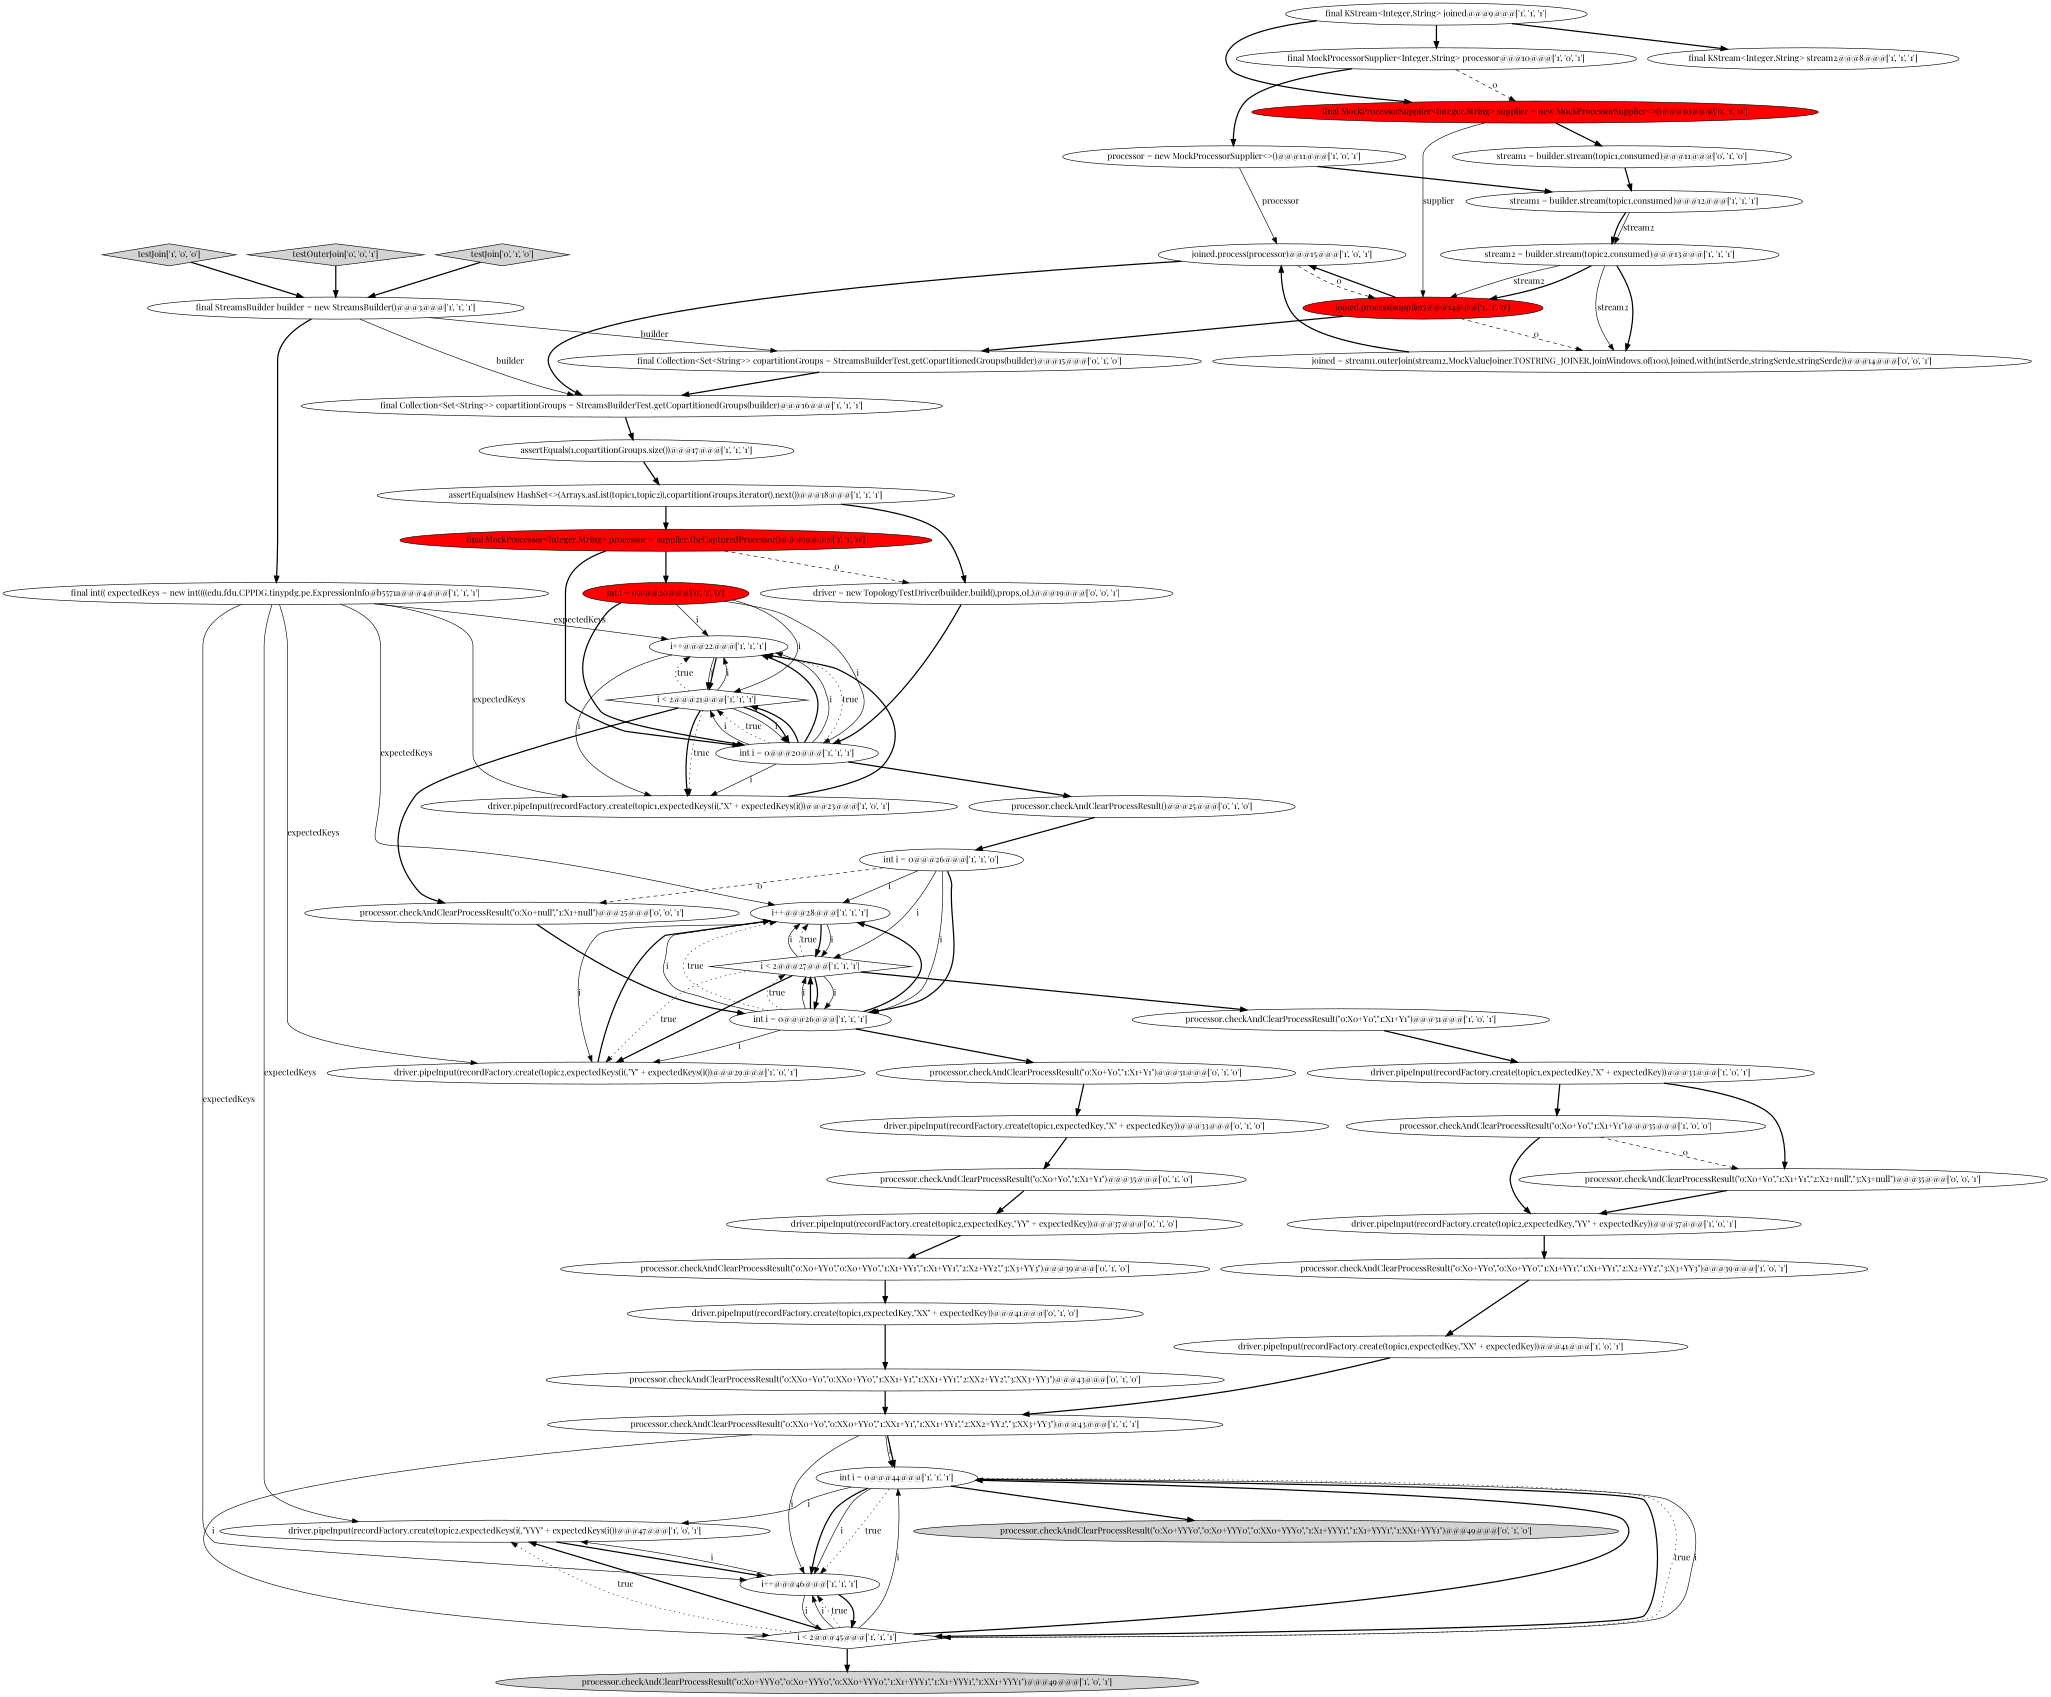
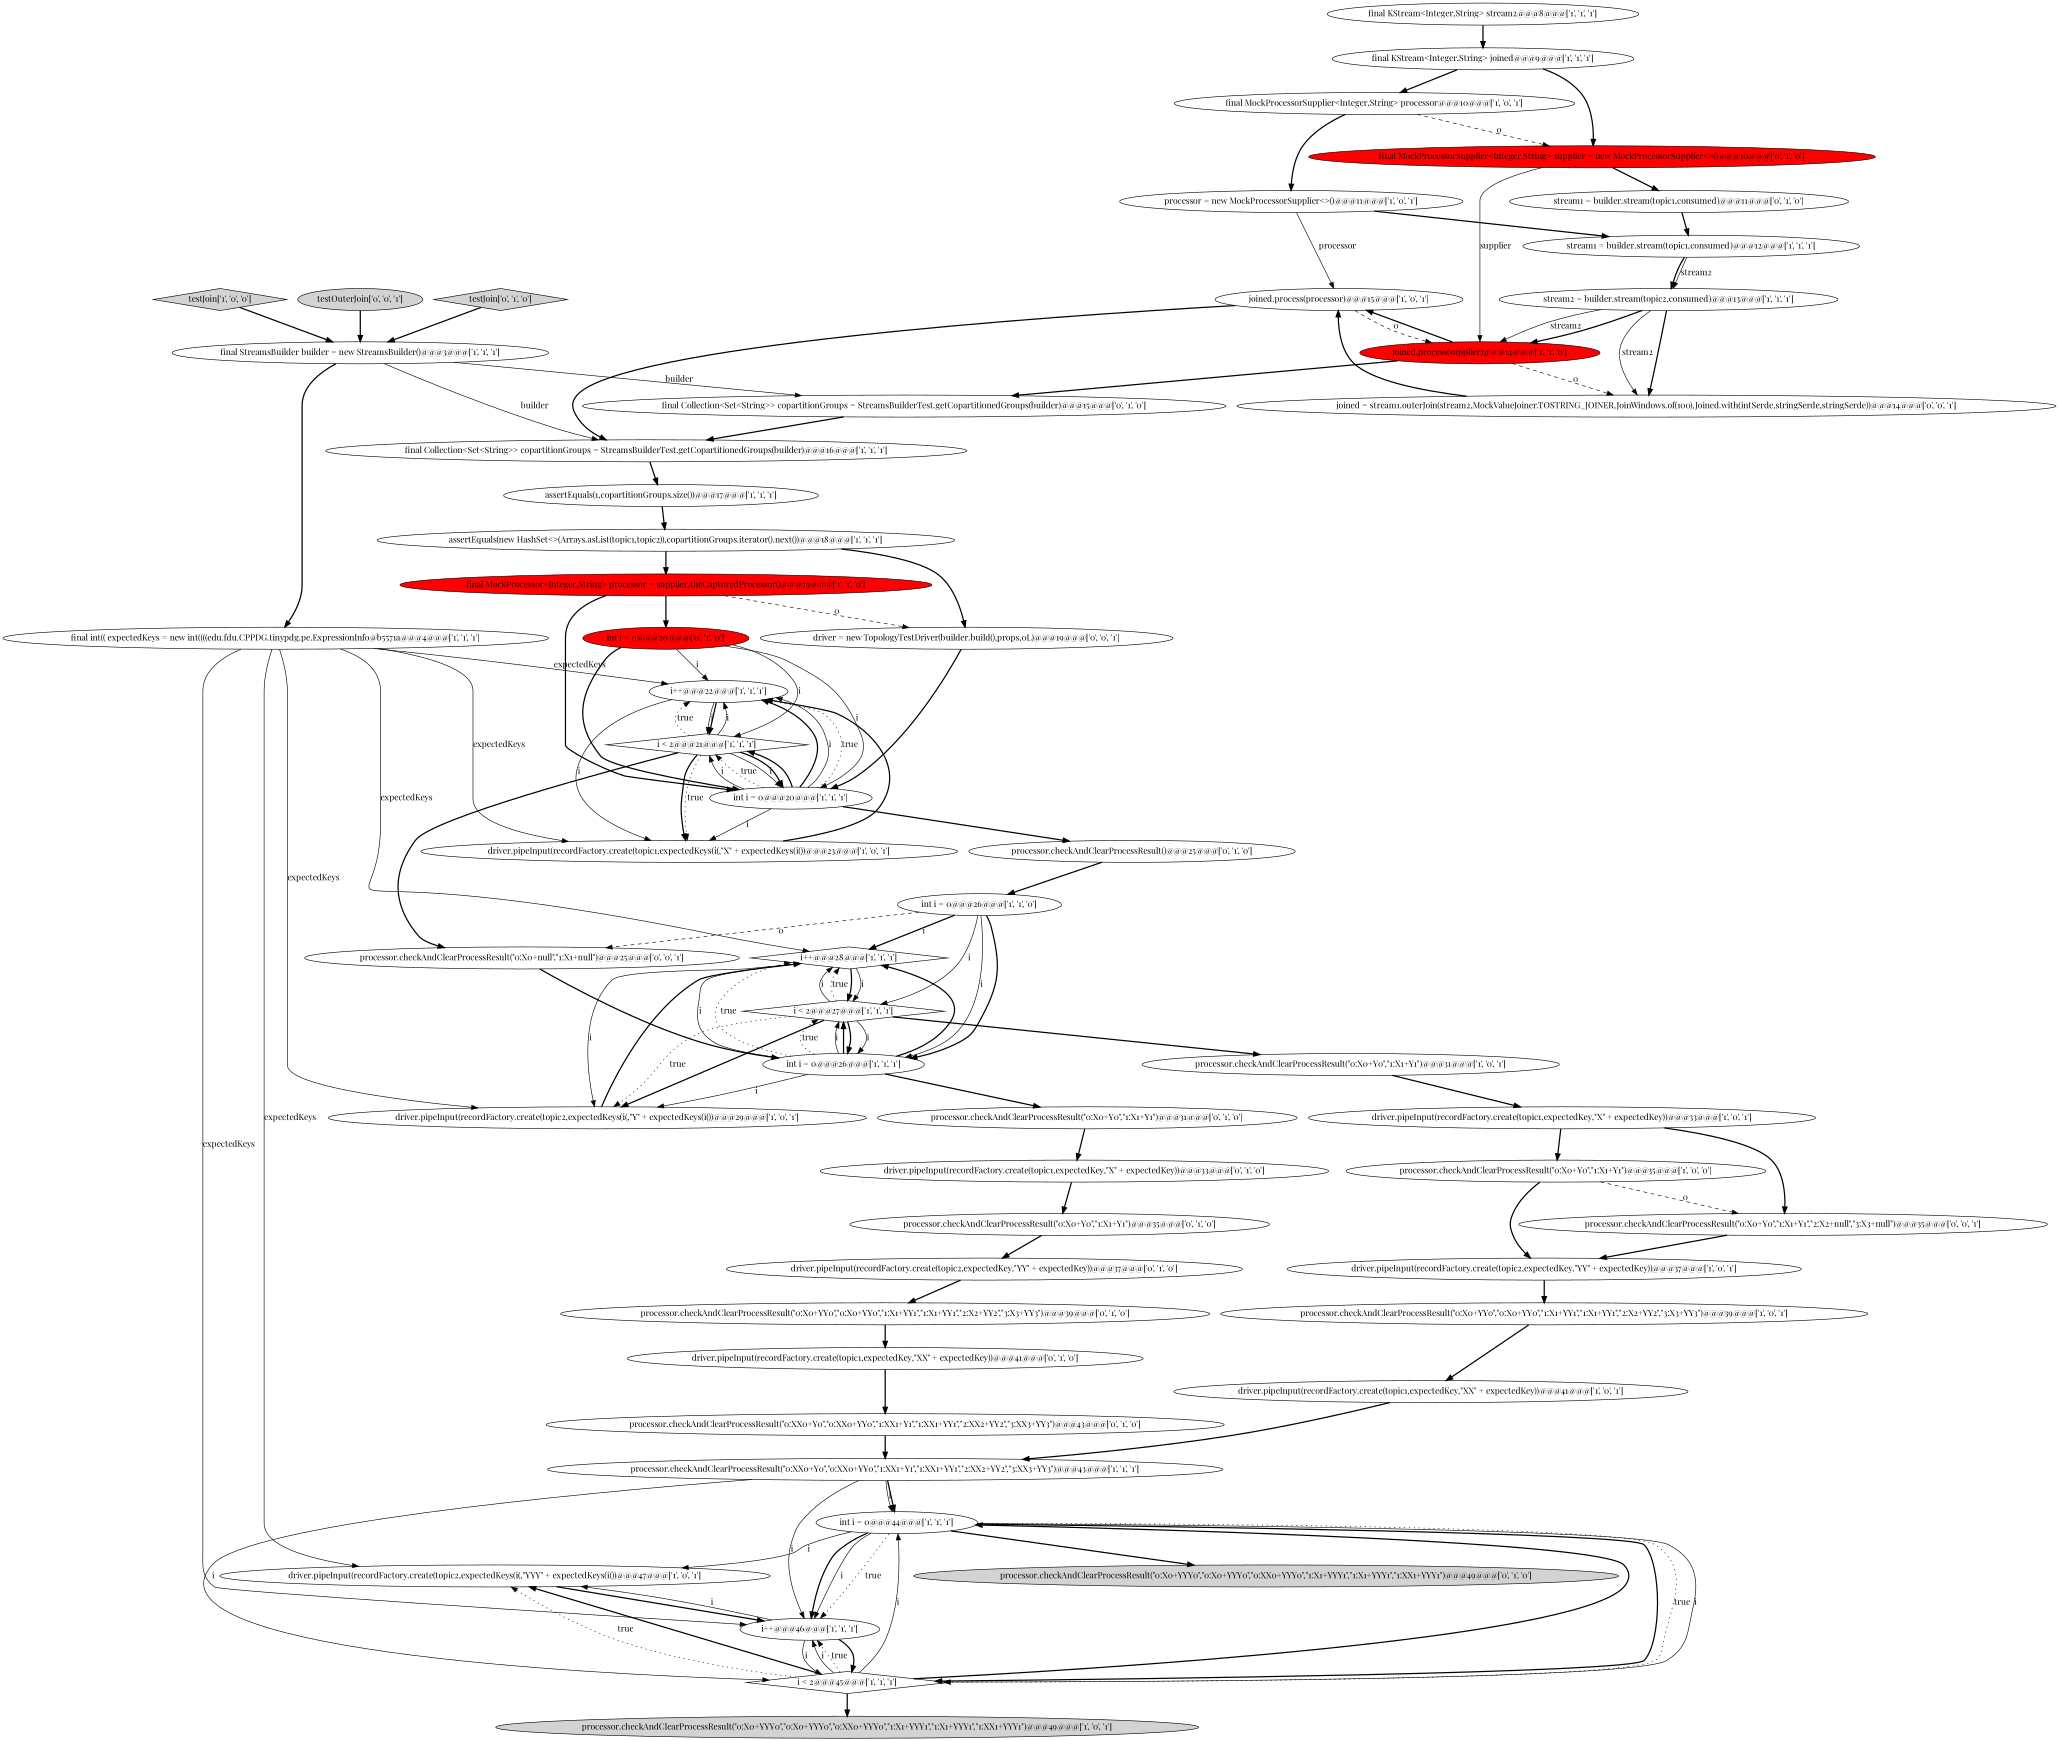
edge "final KStream<Integer,String> joined@@@9@@@['1', '1', '1']" -> "final KStream<Integer,String> stream2@@@8@@@['1', '1', '1']": reversed
node "testOuterJoin['0', '0', '1']": shape diamond -> ellipse
edge "int i = 0@@@26@@@['1', '1', '0']" -> "i++@@@28@@@['1', '1', '1']": style solid -> bold
node "i++@@@28@@@['1', '1', '1']": shape ellipse -> diamond
